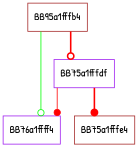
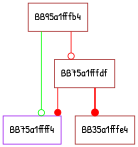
edge "BB95a1fffb4" -> "BB75a1fffdf": style bold -> solid
node "BB75a1fffdf": color purple -> brown
node "BB76a1ffff4": label "BB76a1ffff4" -> "BB75a1ffff4"
node "BB75a1fffe4": label "BB75a1fffe4" -> "BB35a1fffe4"
